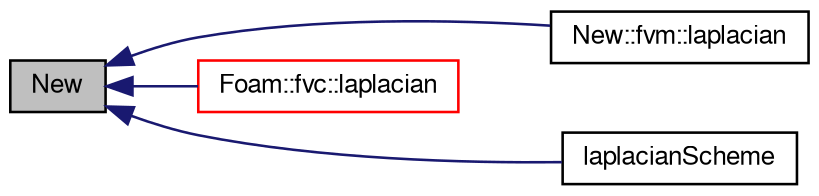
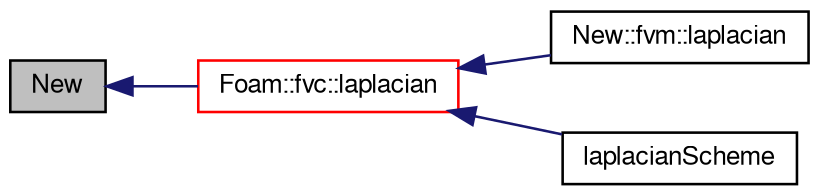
edge "New::fvm::laplacian" -> "New": now "New::fvm::laplacian" -> "Foam::fvc::laplacian"
edge "laplacianScheme" -> "New": now "laplacianScheme" -> "Foam::fvc::laplacian"
